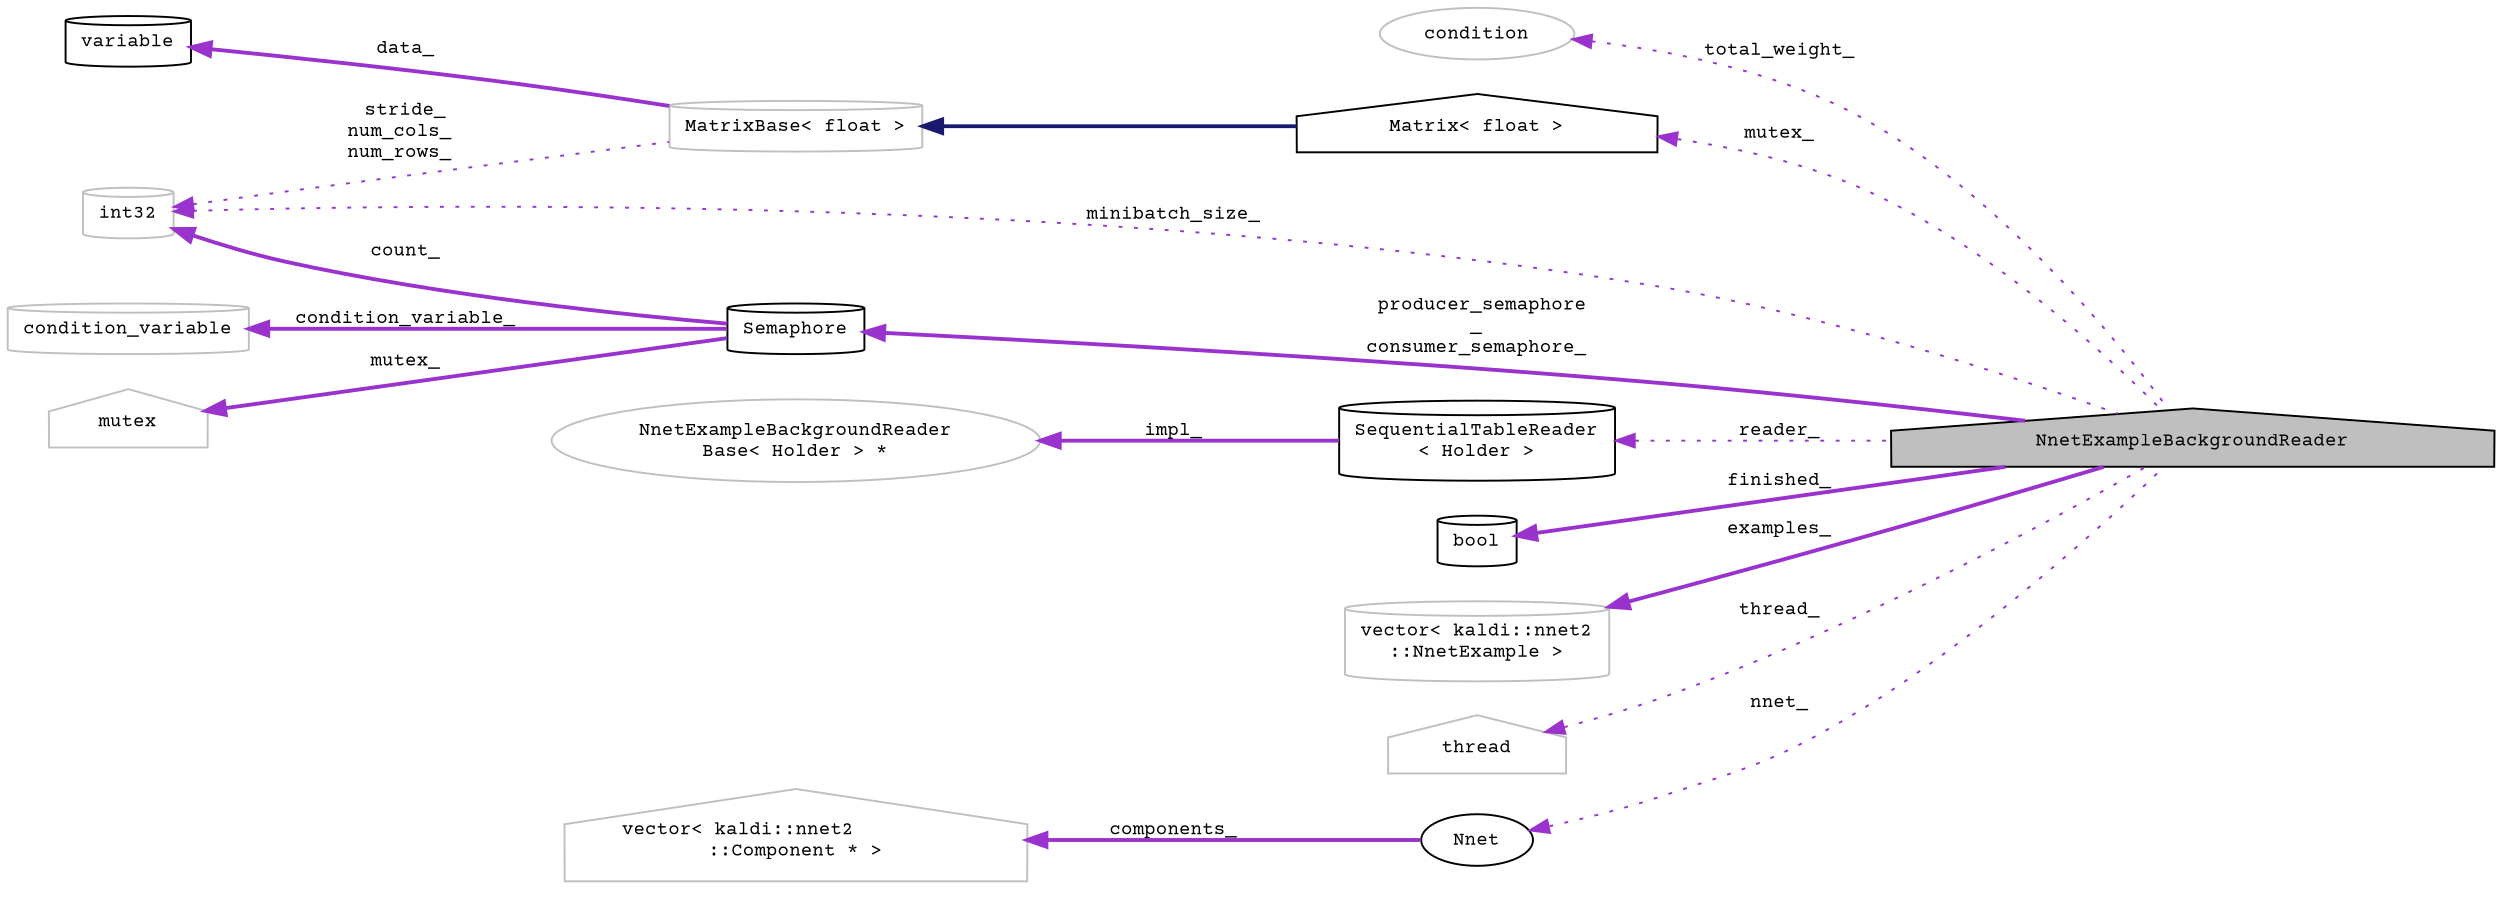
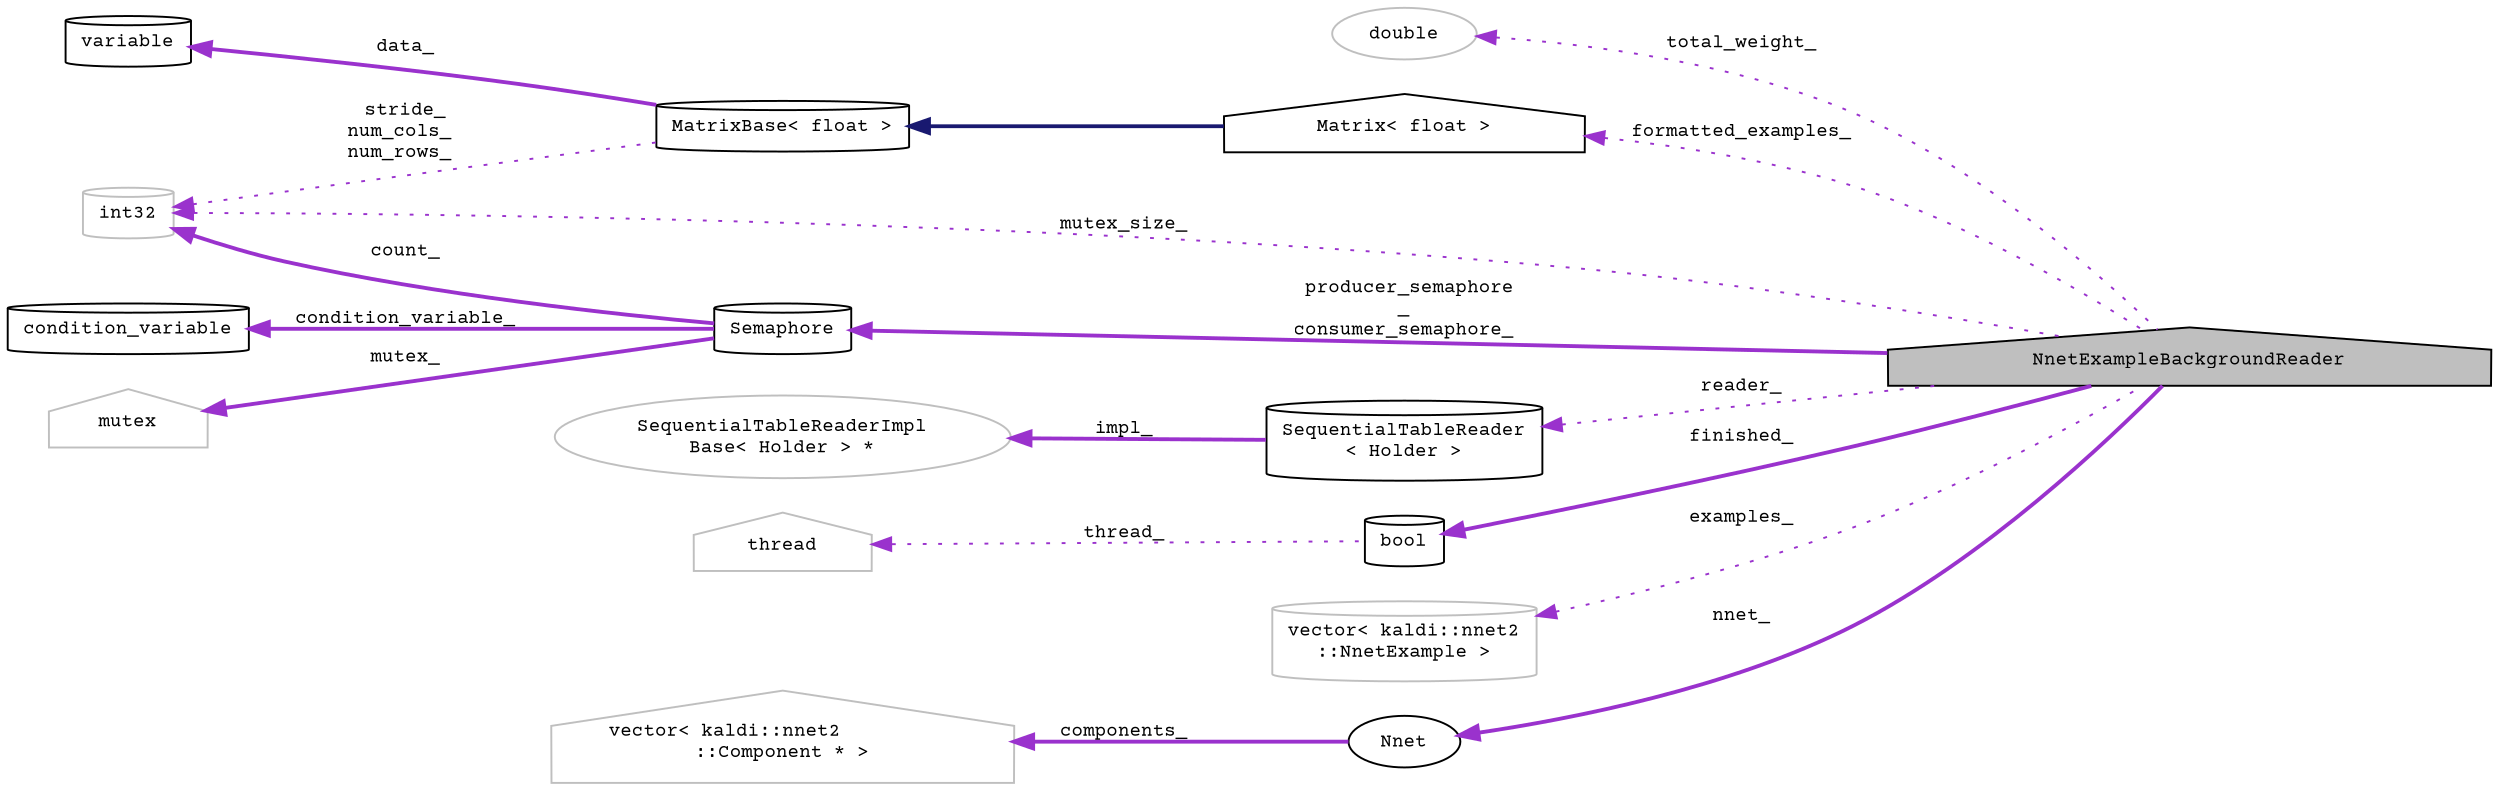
node "condition": label "condition" -> "double"
node "MatrixBase< float >": color grey75 -> black
edge "NnetExampleBackgroundReader" -> "Matrix< float >": label " mutex_" -> " formatted_examples_"
edge "NnetExampleBackgroundReader" -> "int32": label " minibatch_size_" -> " mutex_size_"
node "condition_variable": color grey75 -> black
node "NnetExampleBackgroundReader Base< Holder > *": label "NnetExampleBackgroundReader Base< Holder > *" -> "SequentialTableReaderImpl Base< Holder > *"
edge "NnetExampleBackgroundReader" -> "vector< kaldi::nnet2 ::NnetExample >": style bold -> dotted
edge "NnetExampleBackgroundReader" -> "thread": now "bool" -> "thread"
edge "NnetExampleBackgroundReader" -> "Nnet": style dotted -> bold
